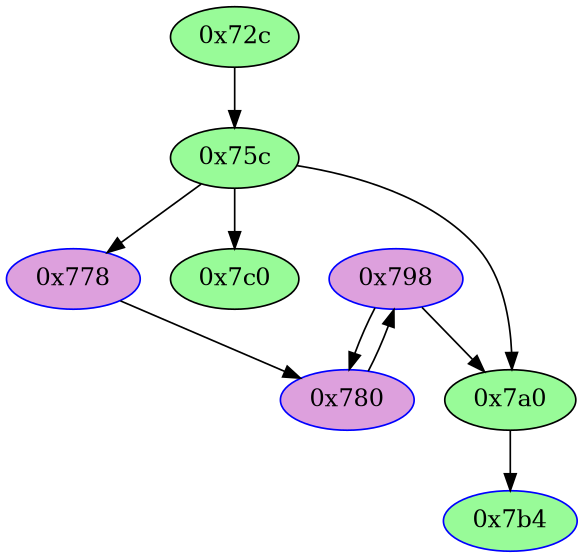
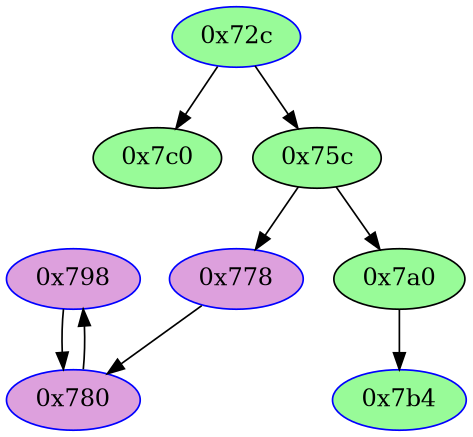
node "0x72c": color black -> blue
edge "0x75c" -> "0x7c0": now "0x72c" -> "0x7c0"
edge "0x798" -> "0x7a0": removed
